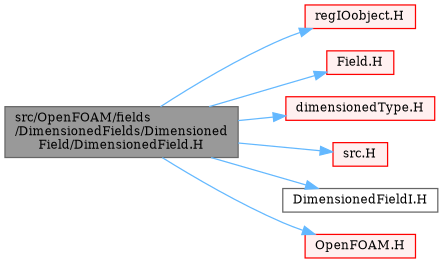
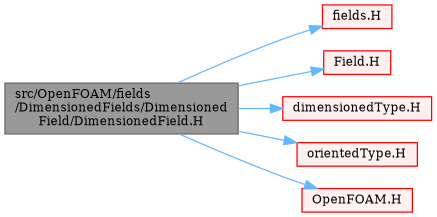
node "regIOobject.H": label "regIOobject.H" -> "fields.H"
node "src.H": label "src.H" -> "orientedType.H"
node "DimensionedFieldI.H": removed
